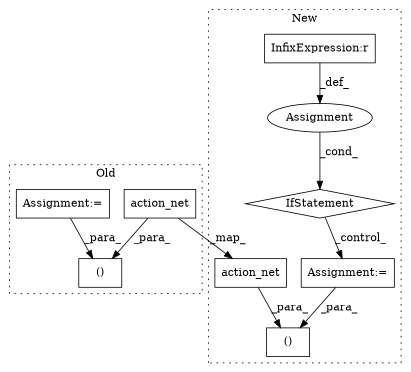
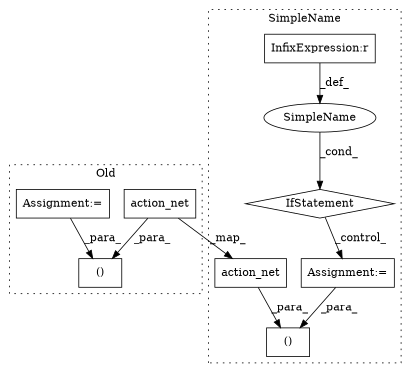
cluster "New": label "New" -> "SimpleName"
node "Assignment": label "Assignment" -> "SimpleName"
